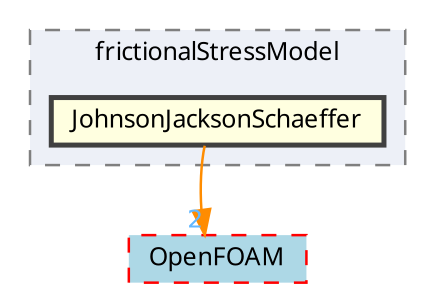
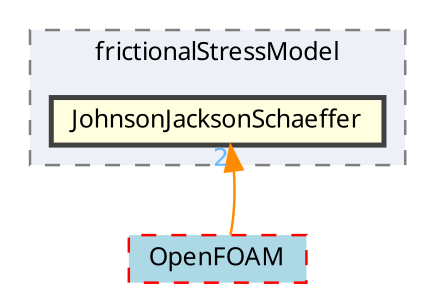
edge "JohnsonJacksonSchaeffer" -> "OpenFOAM": reversed
